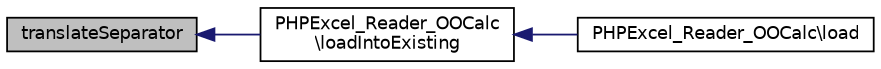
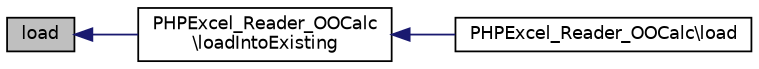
node "translateSeparator": label "translateSeparator" -> "load"
